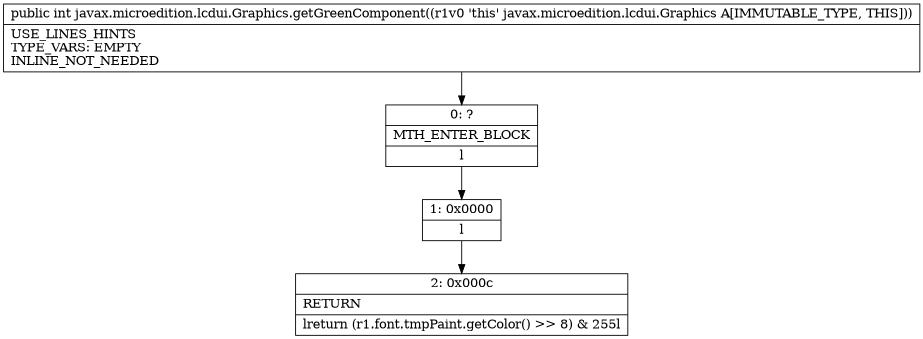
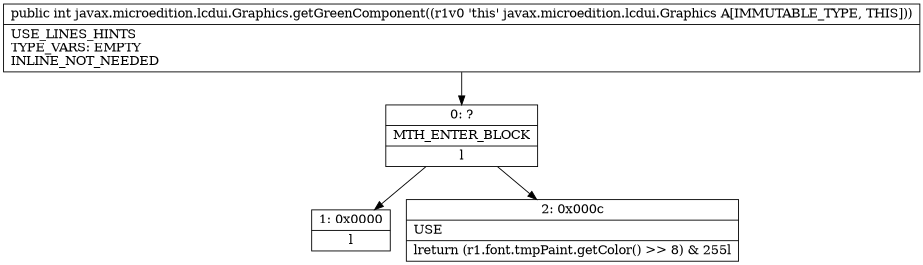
edge "1: 0x0000" -> "2: 0x000c": now "0: ?" -> "2: 0x000c"
node "2: 0x000c": text "RETURN" -> "USE"
